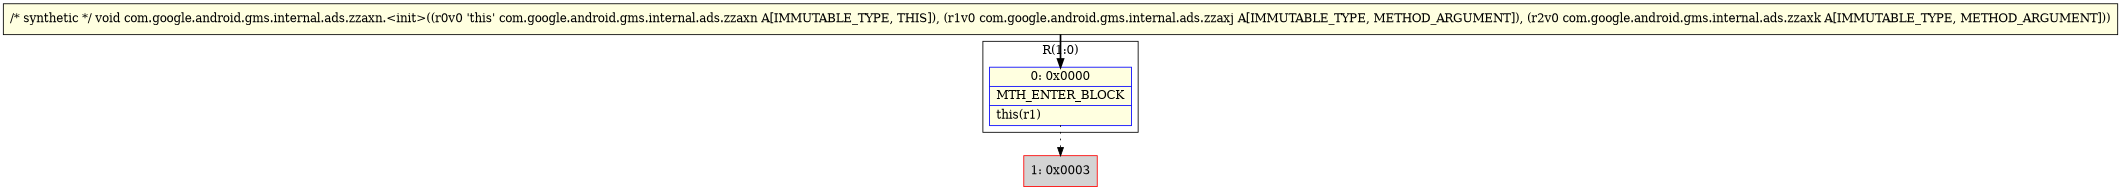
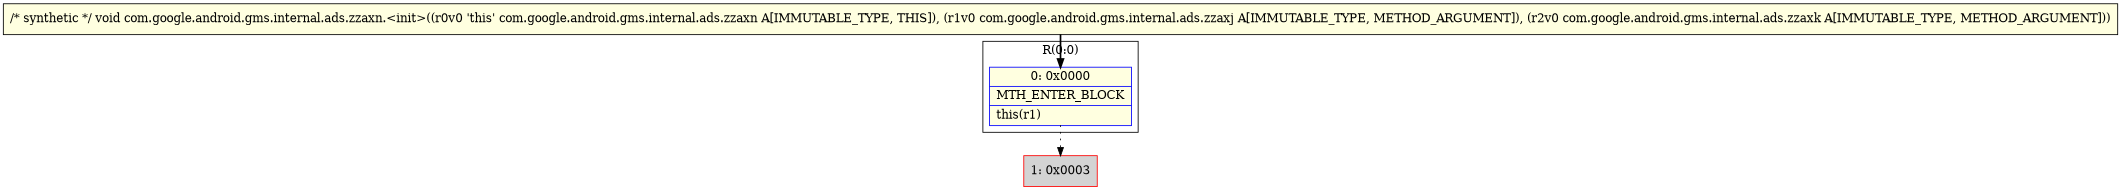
cluster "R(1:0)": label "R(1:0)" -> "R(0:0)"
